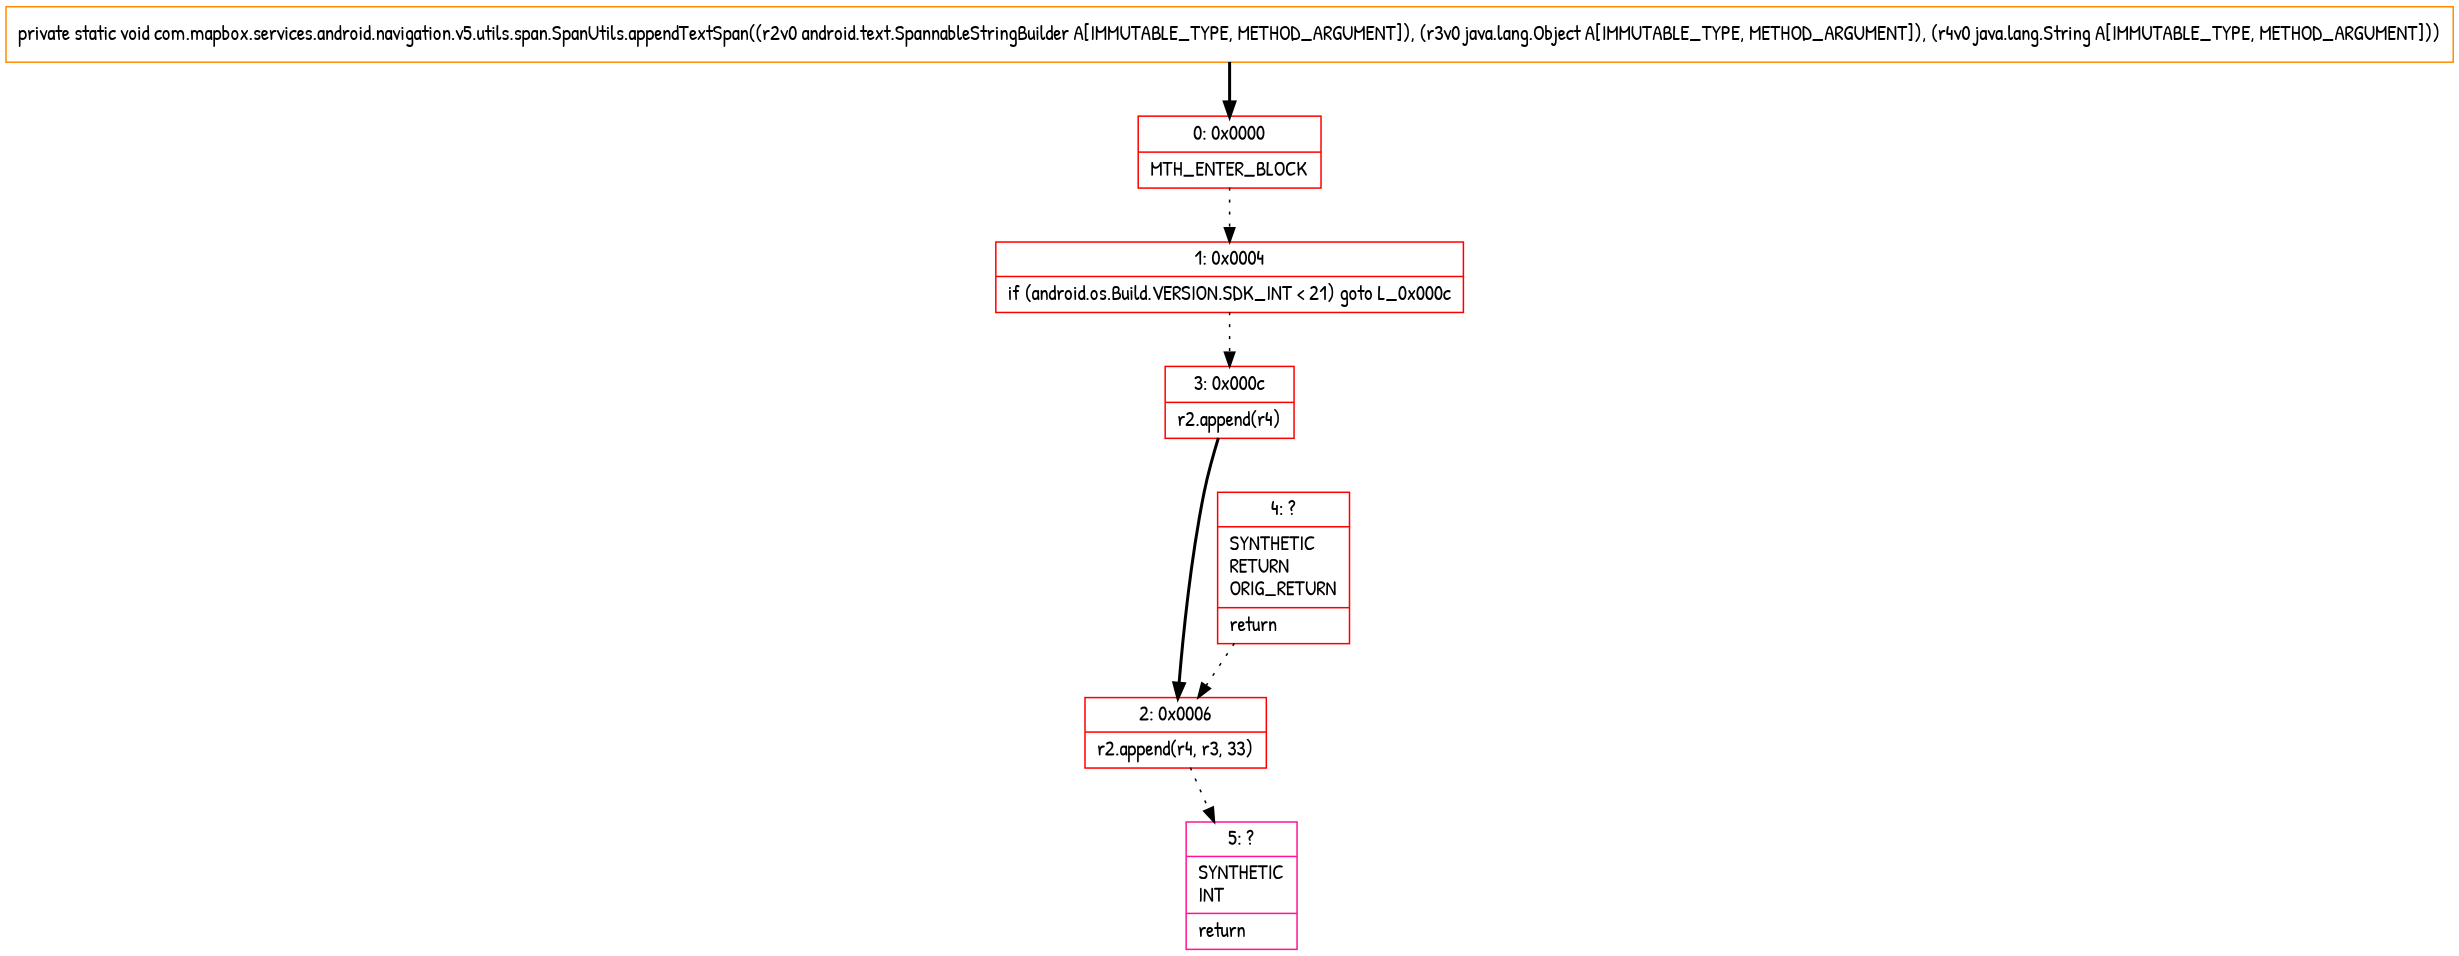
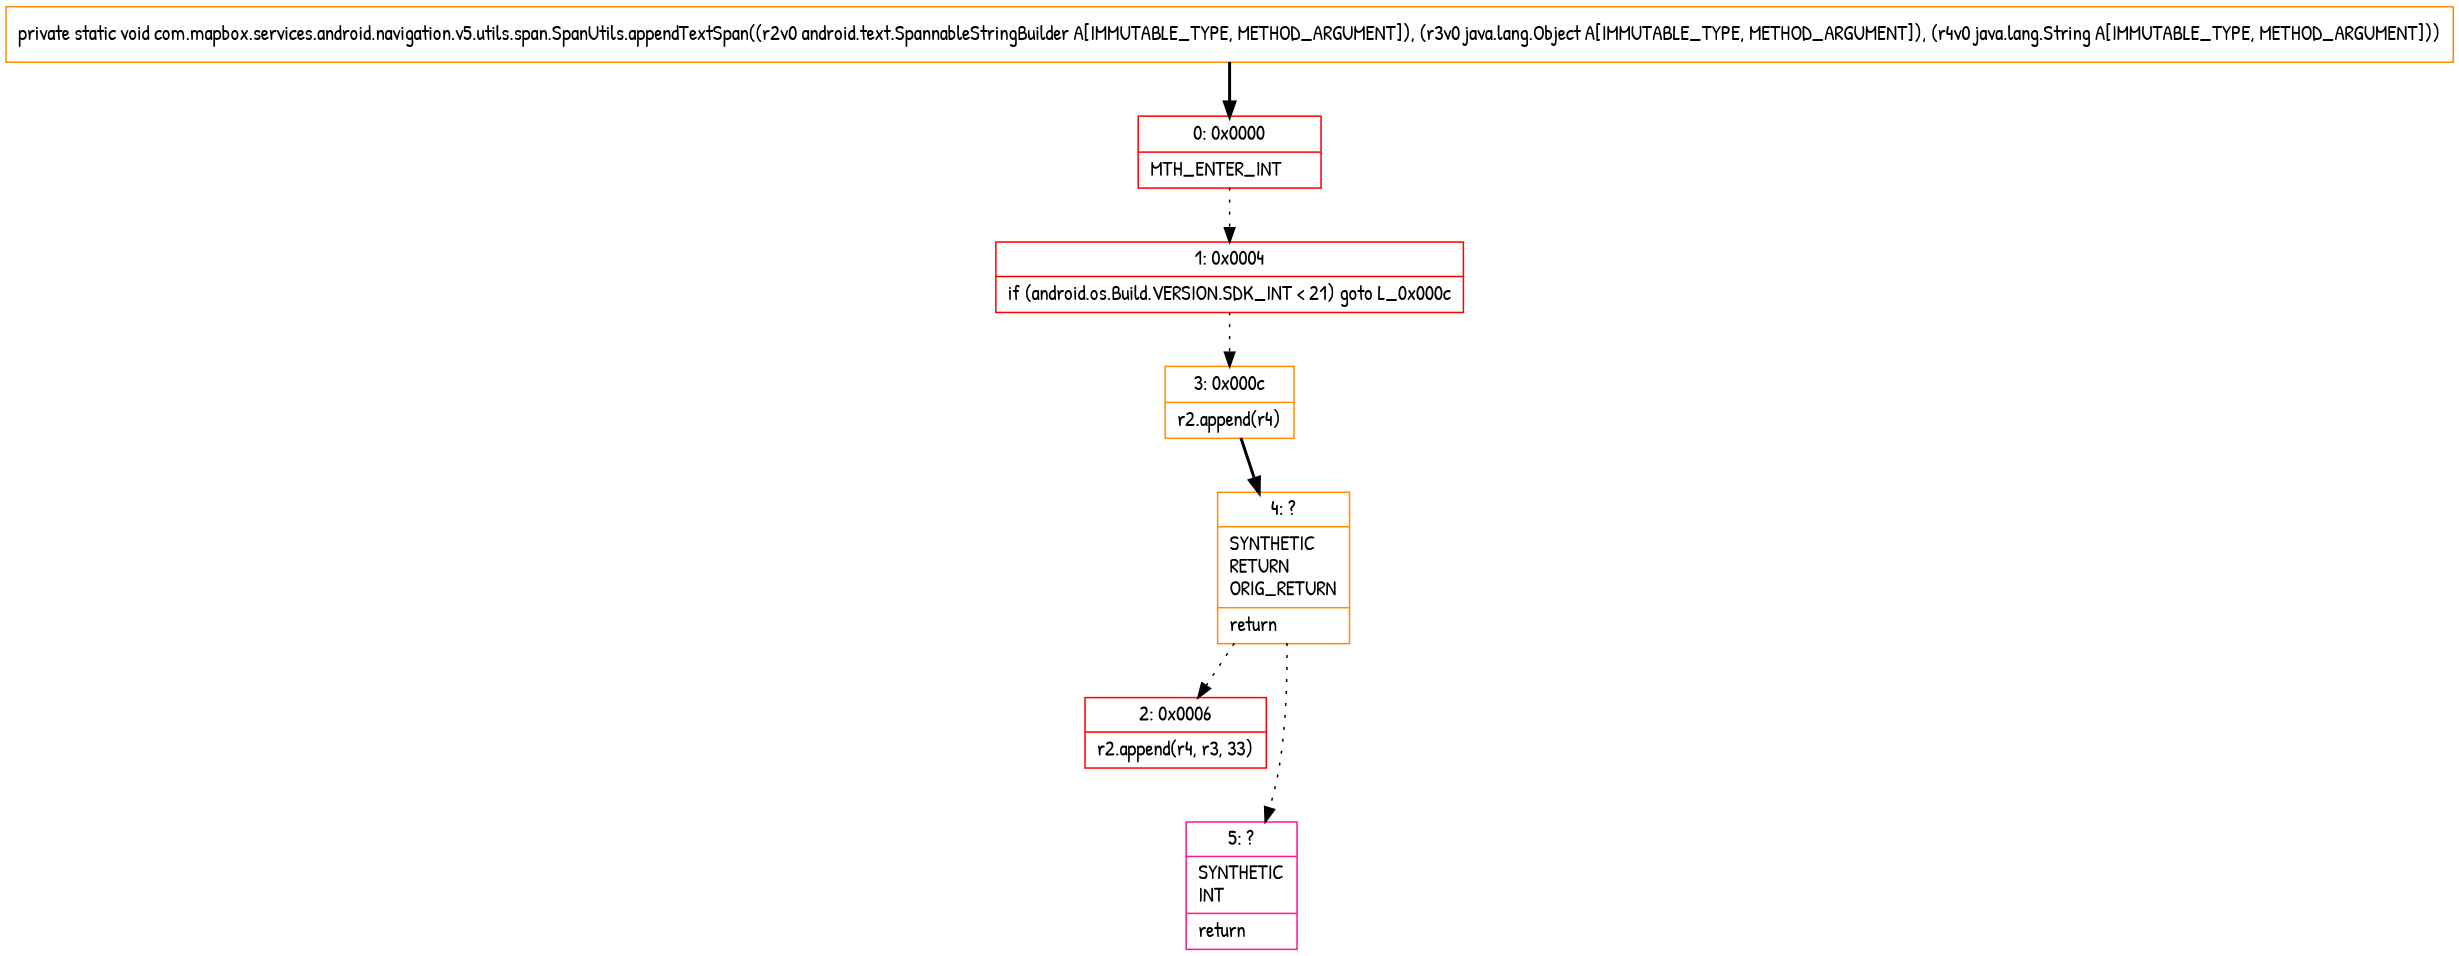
node "0: 0x0000": text "MTH_ENTER_BLOCK" -> "MTH_ENTER_INT"
node "3: 0x000c": color red -> darkorange
edge "3: 0x000c" -> "2: 0x0006": now "3: 0x000c" -> "4: ?"
node "4: ?": color red -> darkorange
edge "2: 0x0006" -> "5: ?": now "4: ?" -> "5: ?"
